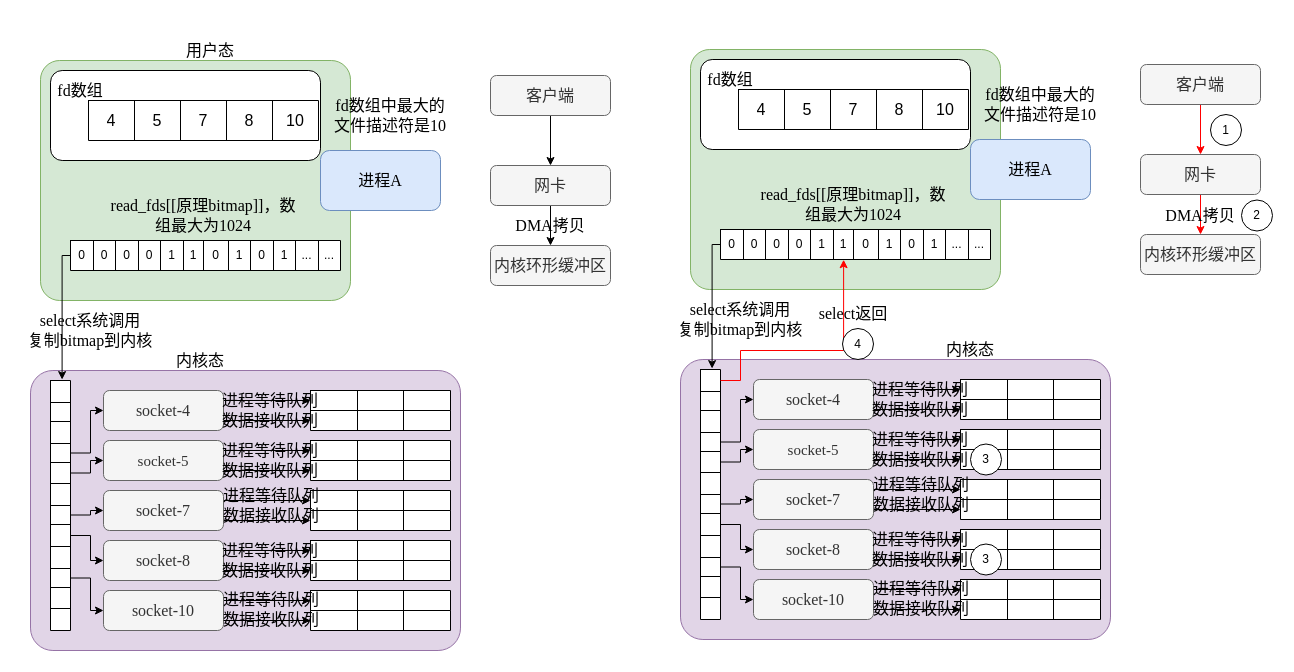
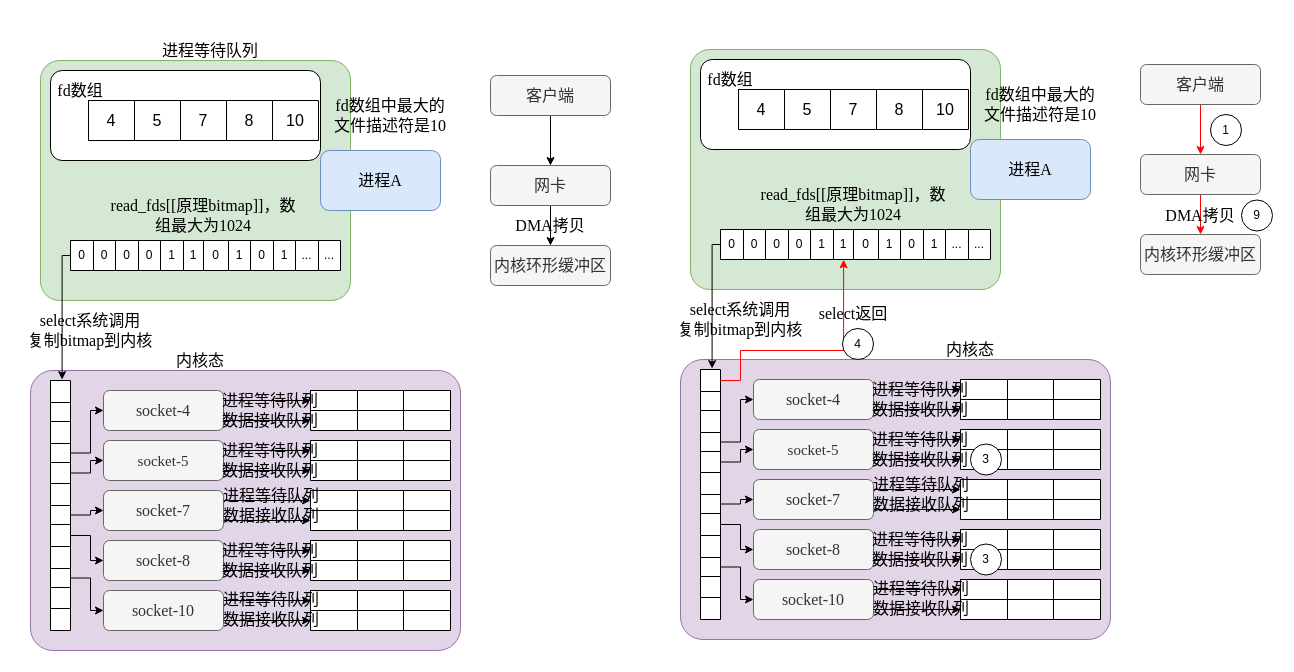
node "用户态": label "用户态" -> "进程等待队列"
node "2": label "2" -> "9"
